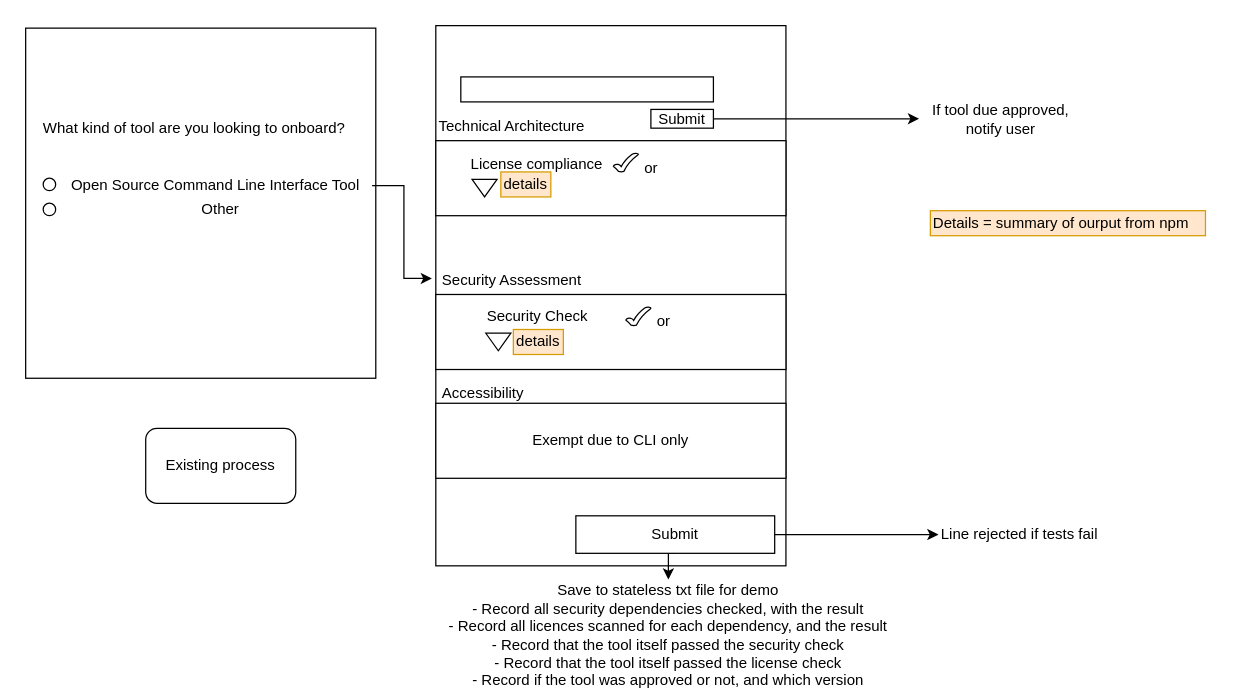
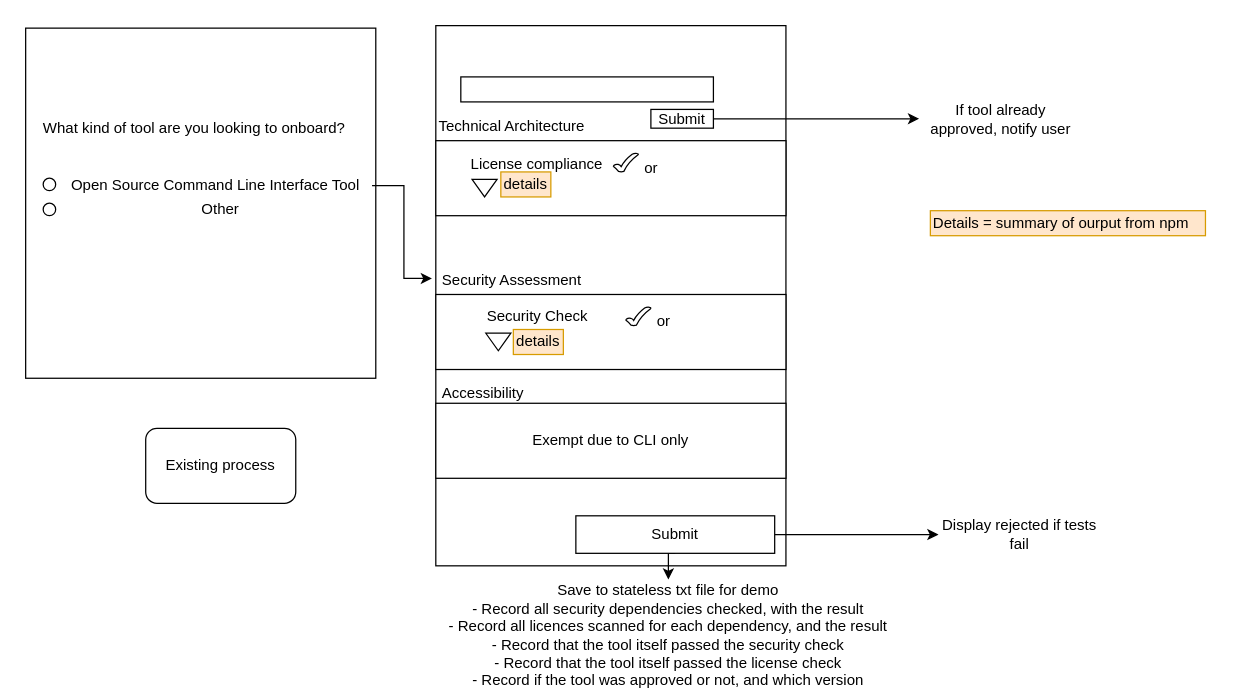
node "If tool due approved, notify user": label "If tool due approved, notify user" -> "If tool already approved, notify user"
node "Line rejected if tests fail": label "Line rejected if tests fail" -> "Display rejected if tests fail"
